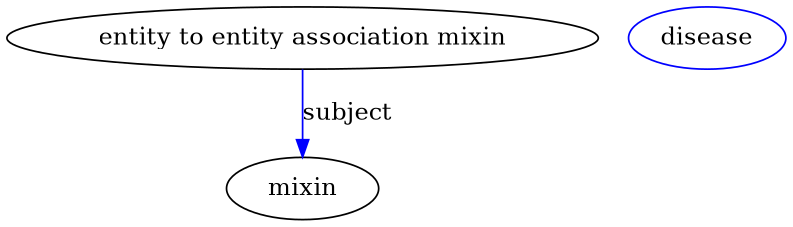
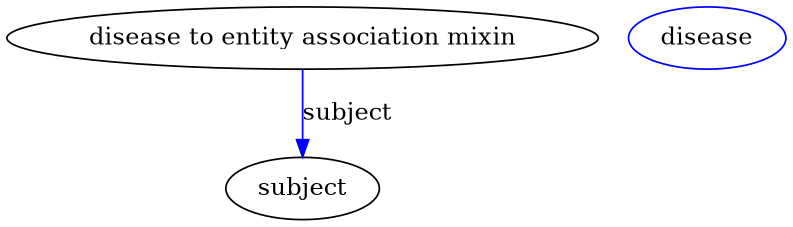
node "entity to entity association mixin": label "entity to entity association mixin" -> "disease to entity association mixin"
node "mixin": label "mixin" -> "subject"
